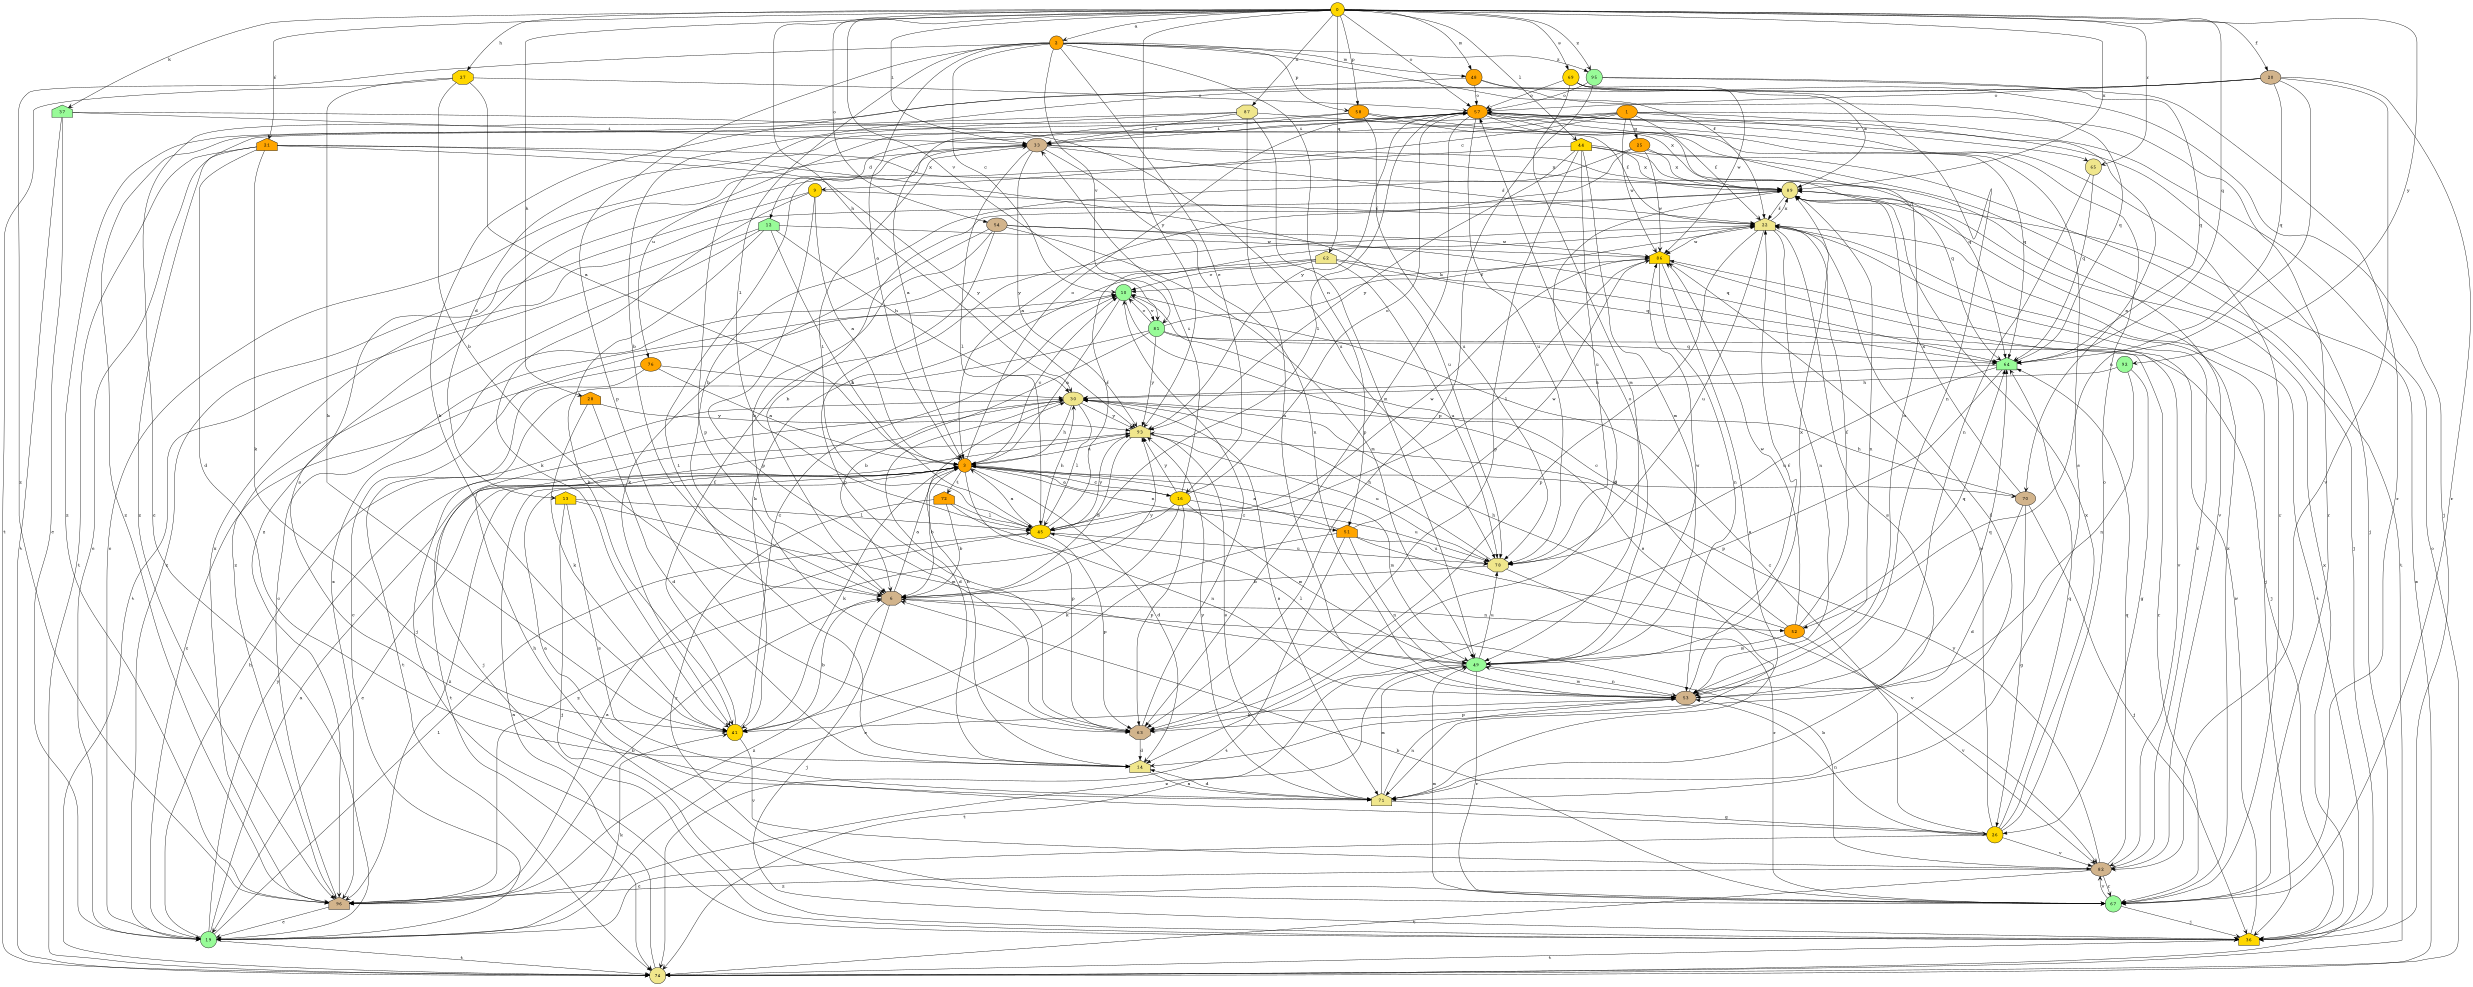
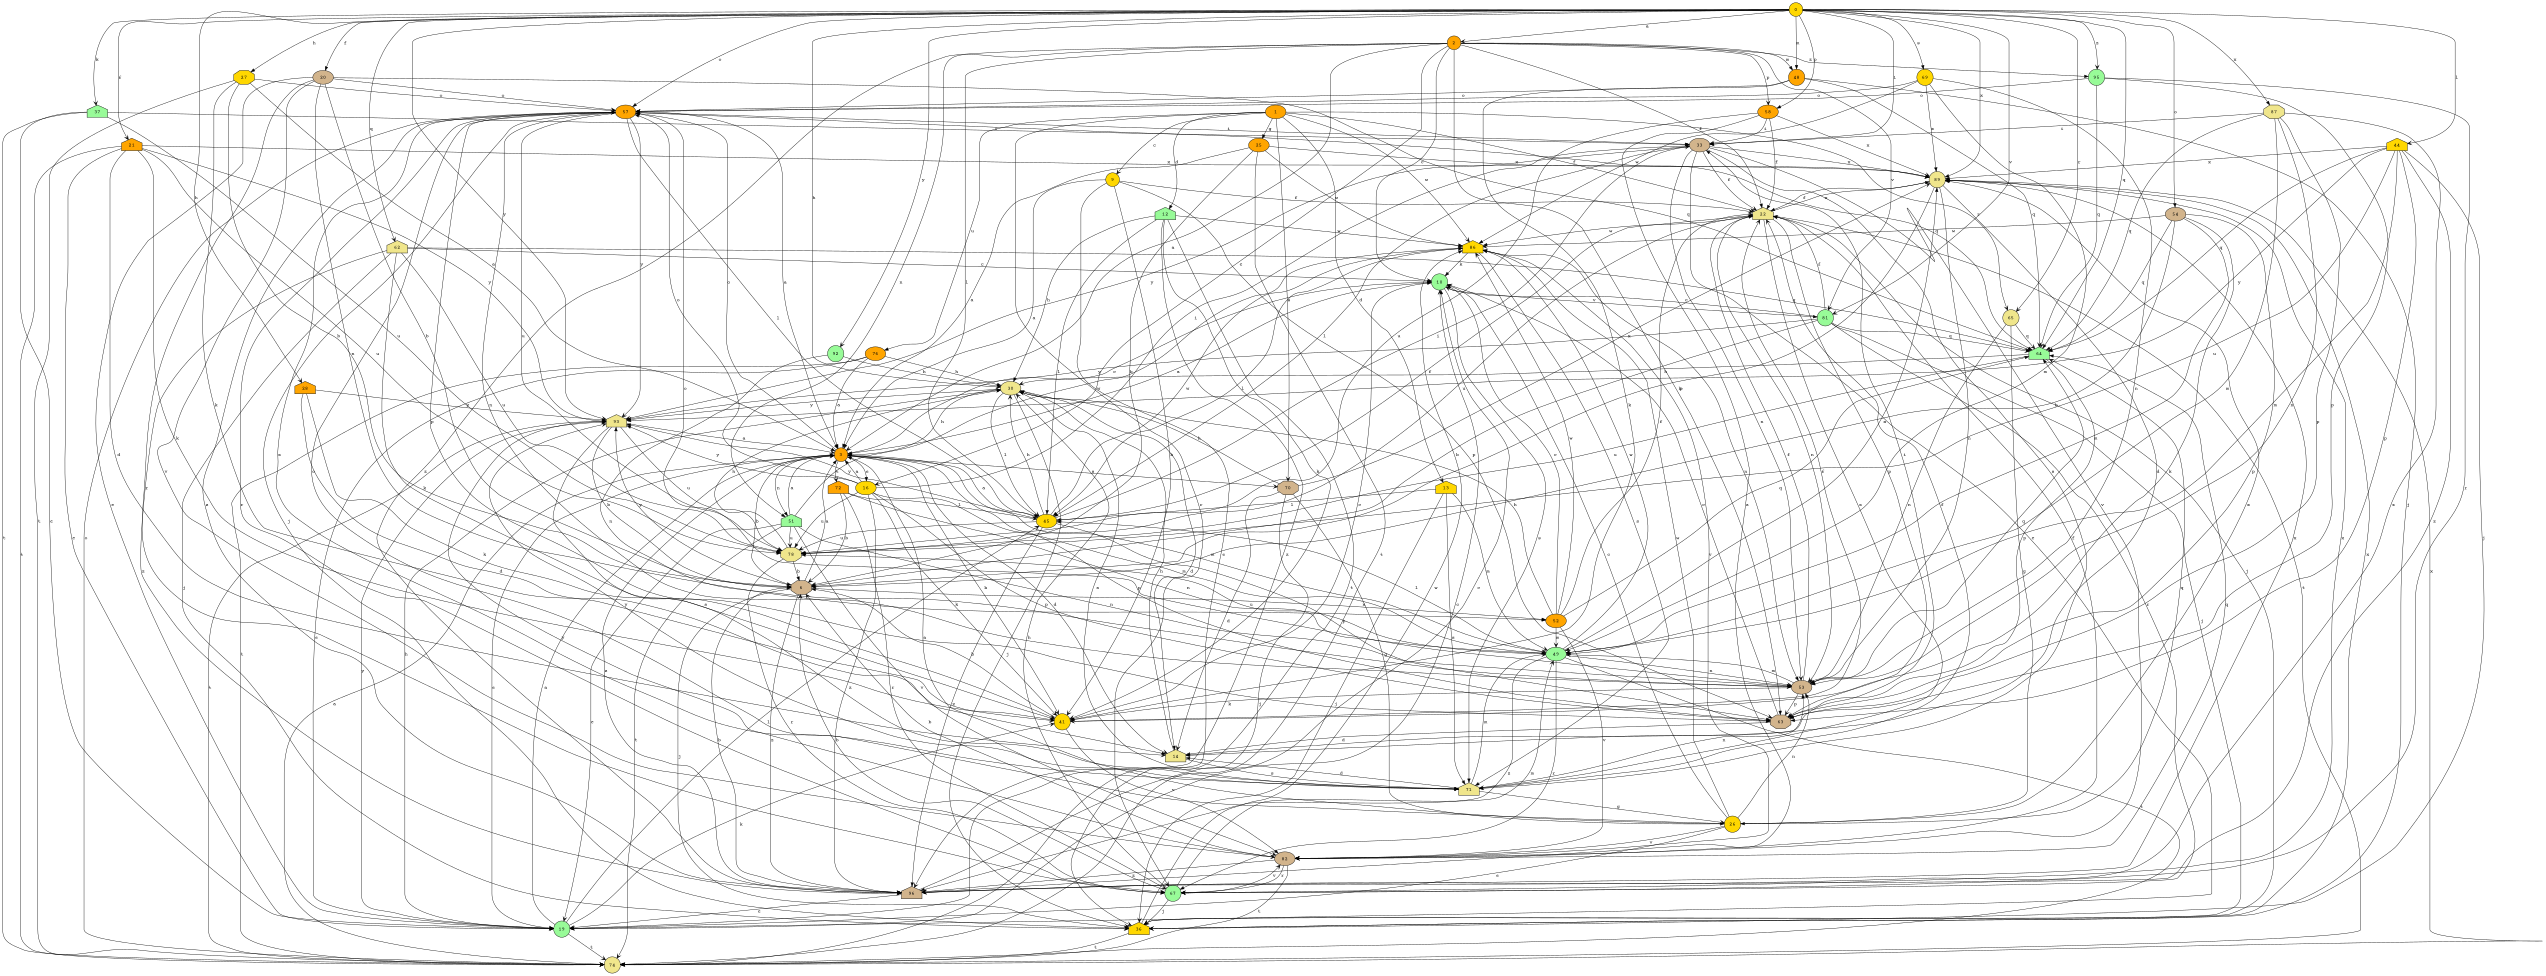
edge "89" -> "6": arrowhead normal -> vee
node "70": shape ellipse -> octagon
node "51": fillcolor orange -> palegreen
edge "92" -> "26": now "65" -> "26"
